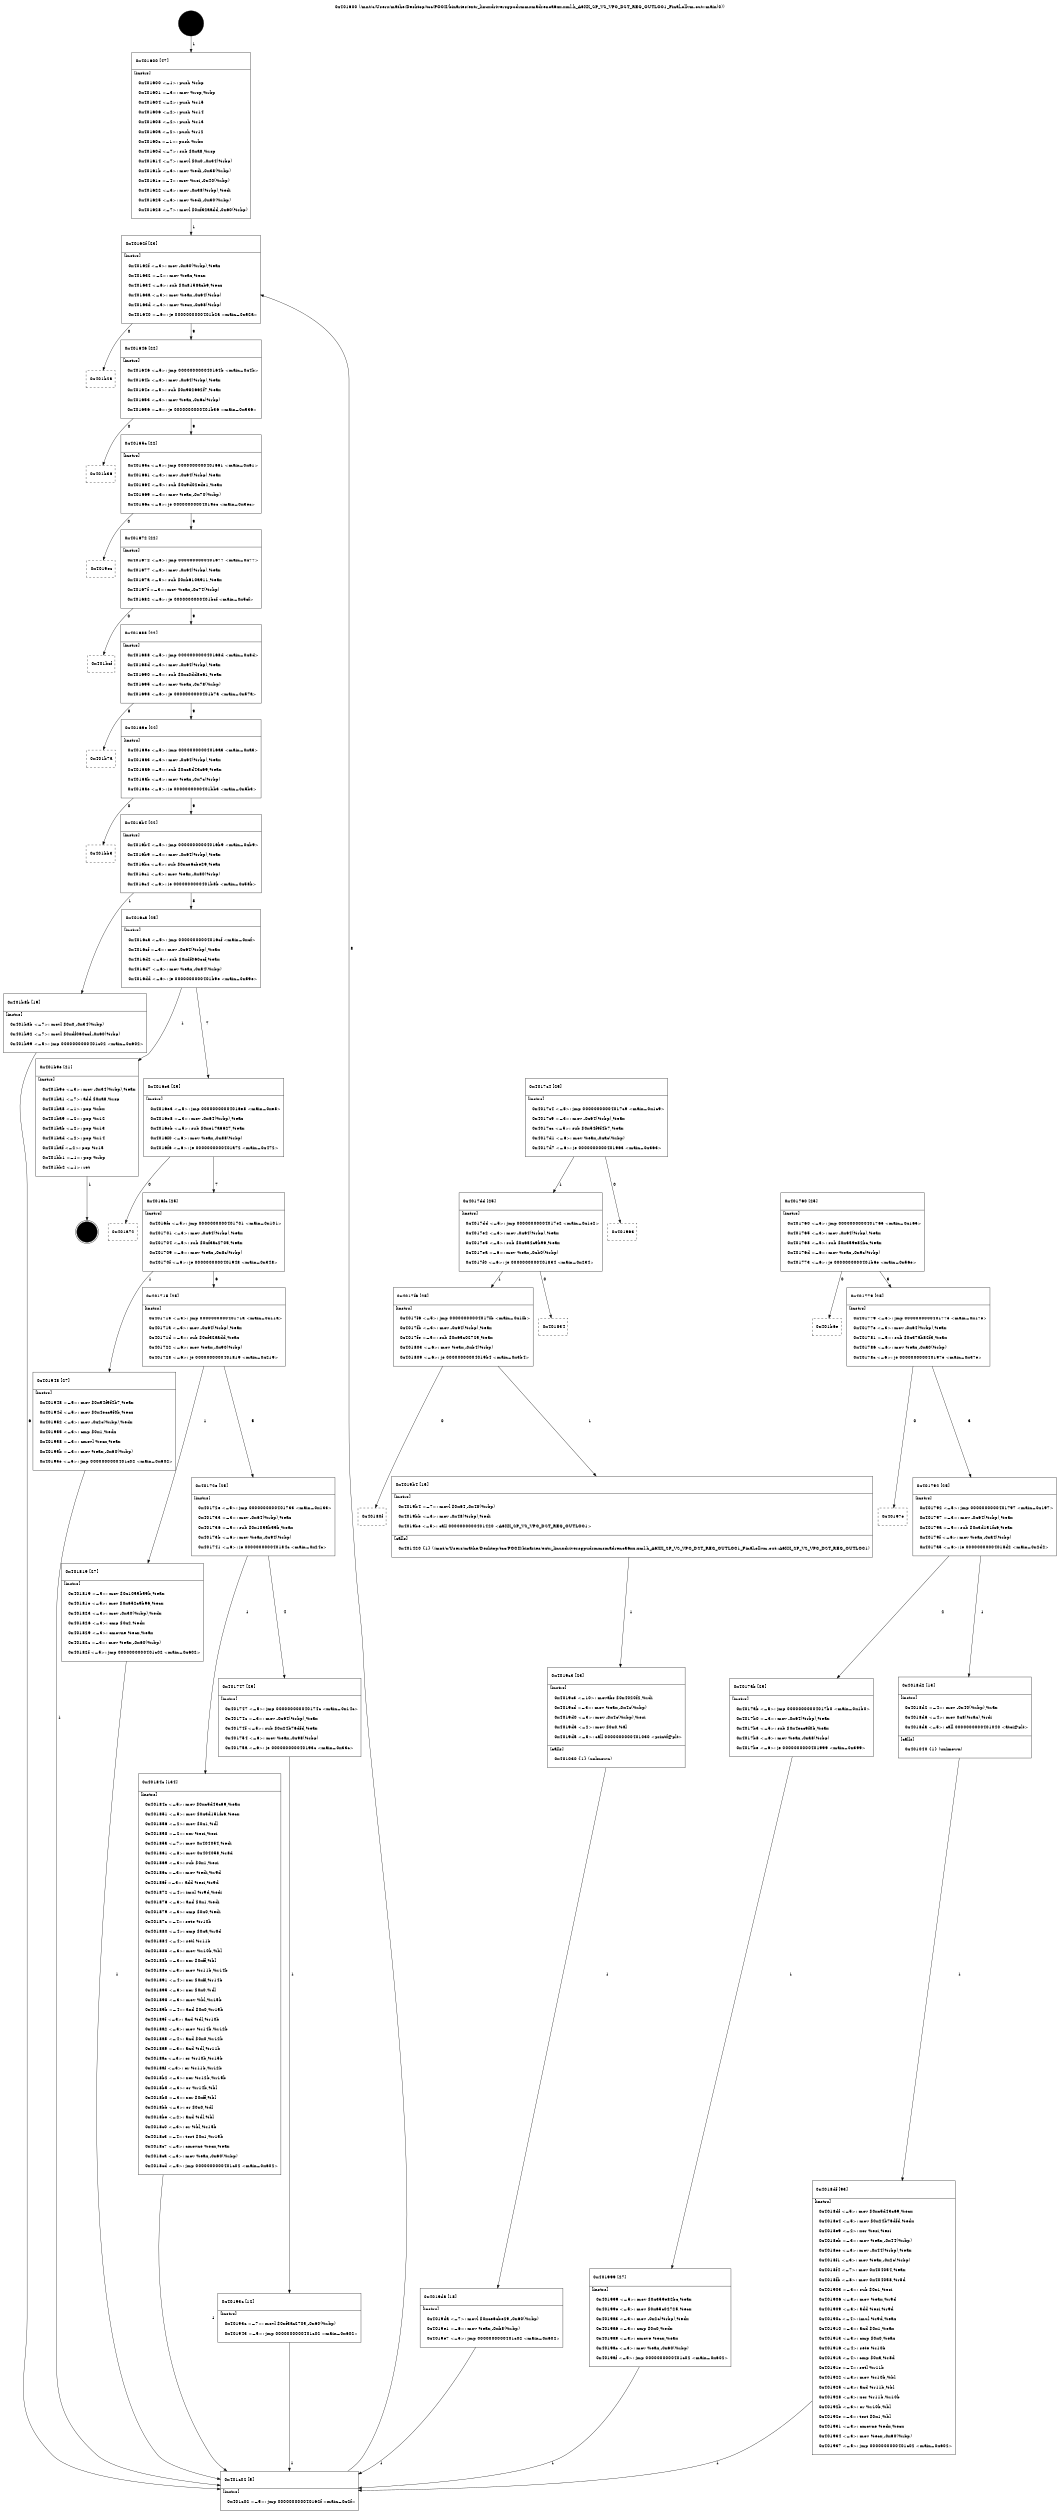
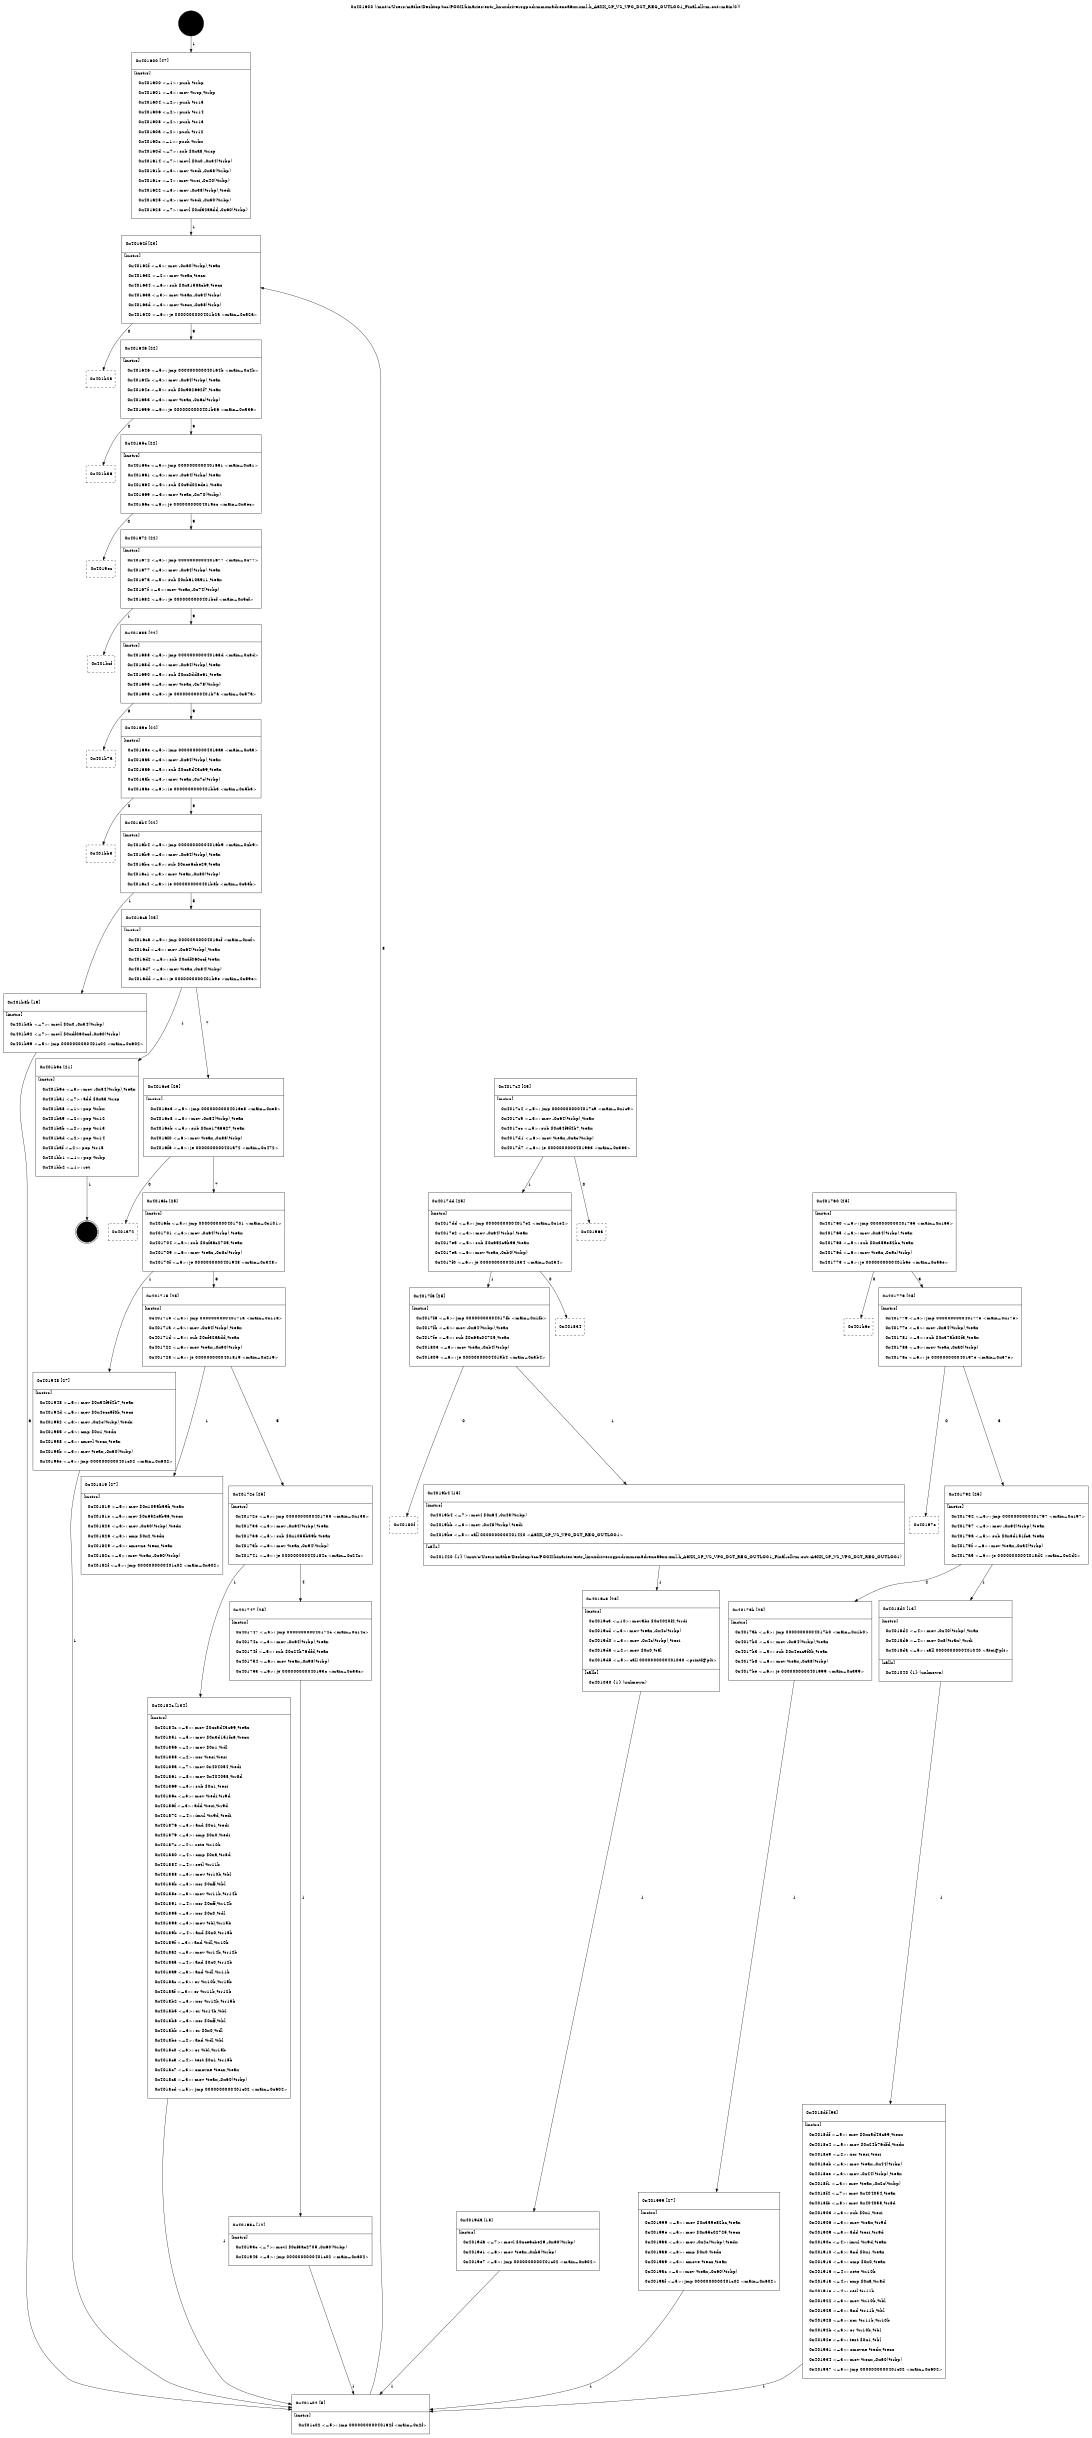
edge "0x401672 [22]" -> "0x401bcf": label " 0" -> " 1"
edge "0x401819 [27]" -> "0x401c02 [5]": removed, label "1"
